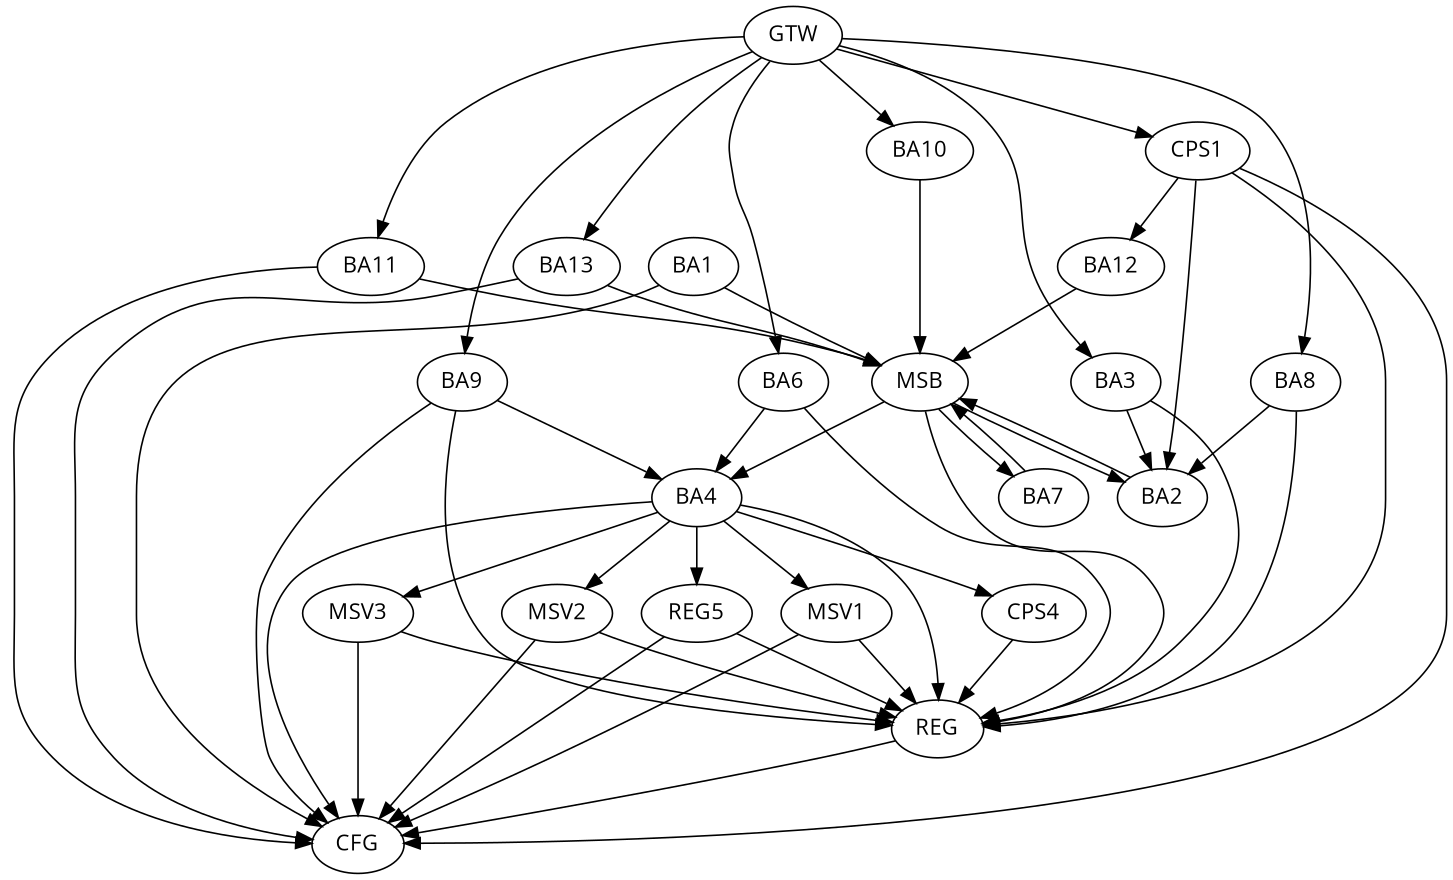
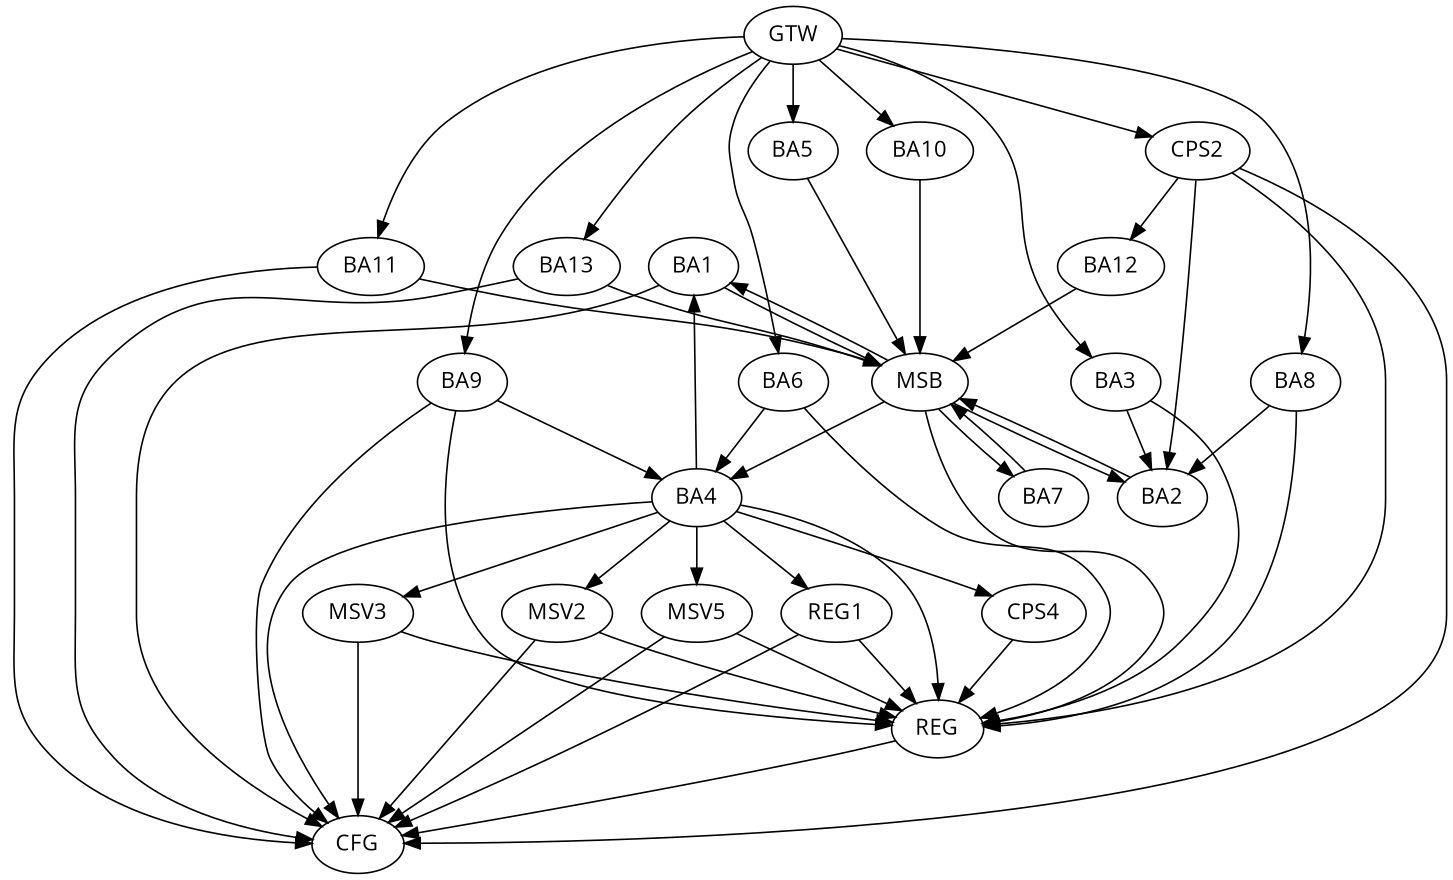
node "BA5": added
node "CPS1": label "CPS1" -> "CPS2"
edge "MSB" -> "BA1": added
edge "BA4" -> "BA1": added
node "REG5": label "REG5" -> "MSV5"
node "MSV1": label "MSV1" -> "REG1"
